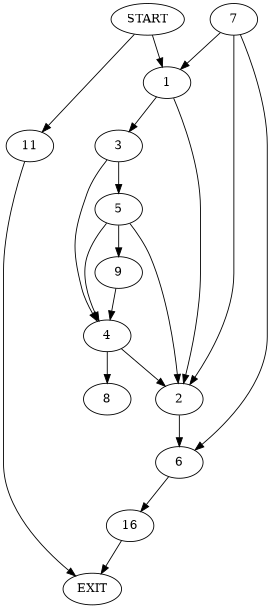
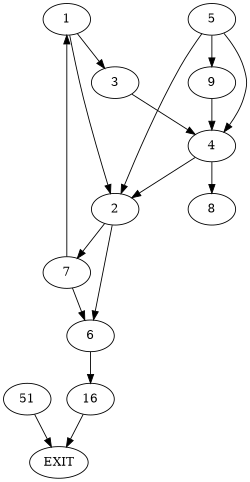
node "START": removed
node "11": label "11" -> "51"
edge "3" -> "5": removed
edge "7" -> "2": reversed
